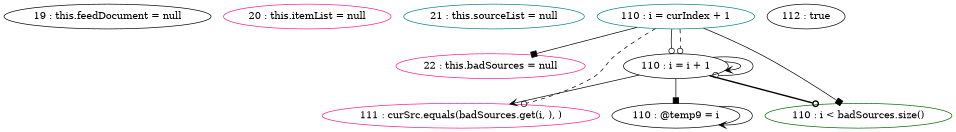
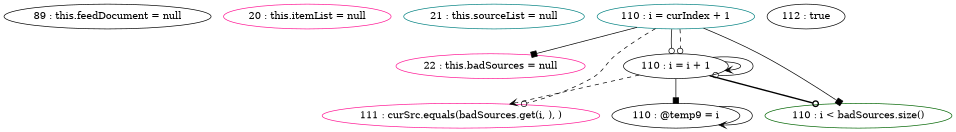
node "19 : this.feedDocument = null": label "19 : this.feedDocument = null" -> "89 : this.feedDocument = null"
edge "110 : i = i + 1" -> "111 : curSrc.equals(badSources.get(i, ), )": style solid -> dashed
